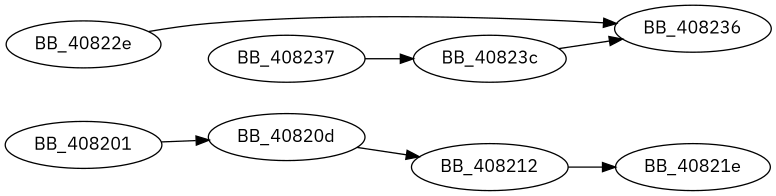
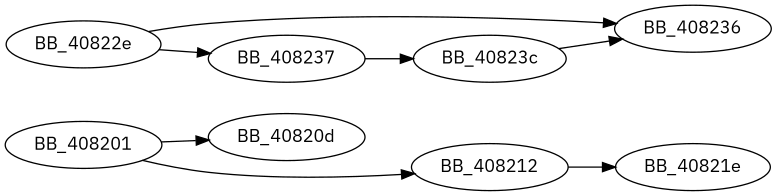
edge "BB_40822e" -> "BB_408237": added
edge "BB_40820d" -> "BB_408212": now "BB_408201" -> "BB_408212"
